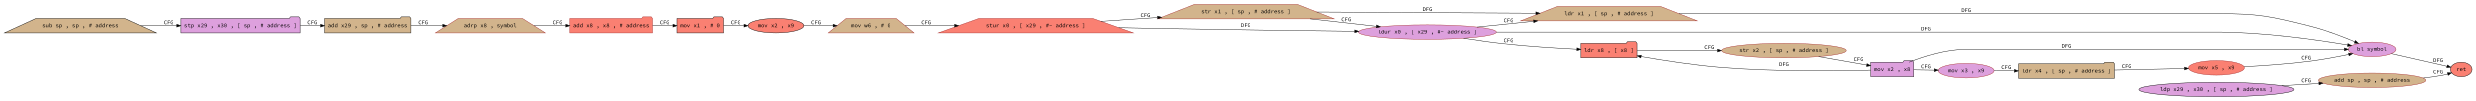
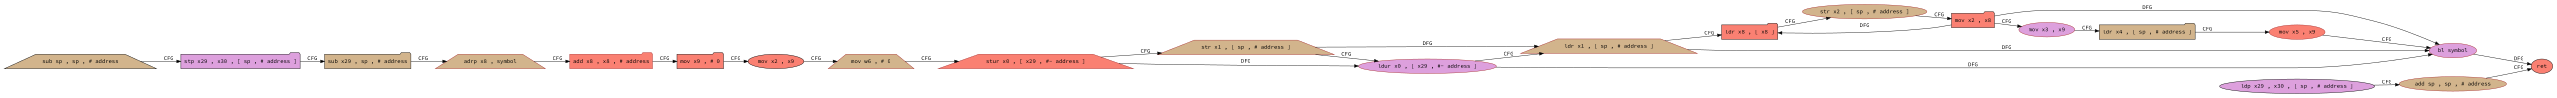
node "add x29 , sp , # address": label "add x29 , sp , # address" -> "sub x29 , sp , # address"
node "mov x1 , # 0": label "mov x1 , # 0" -> "mov x9 , # 0"
edge "ldur x0 , [ x29 , #- address ]" -> "ldr x8 , [ x8 ]": now "ldr x1 , [ sp , # address ]" -> "ldr x8 , [ x8 ]"
node "mov x2 , x8": fillcolor plum -> salmon
